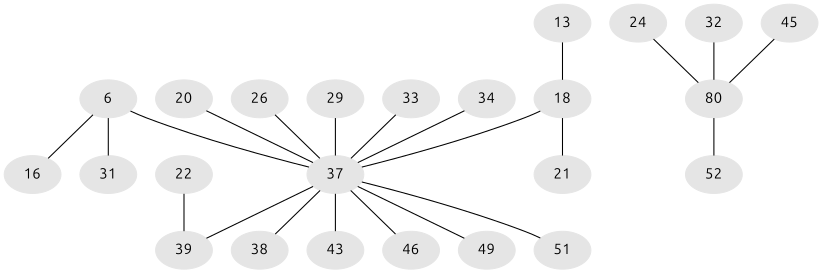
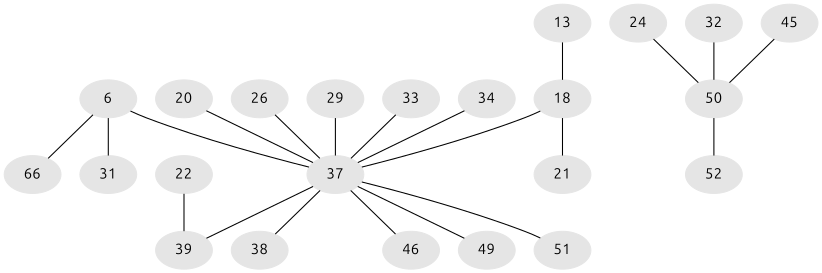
node "80": label "80" -> "50"
node "16": label "16" -> "66"
node "43": removed
